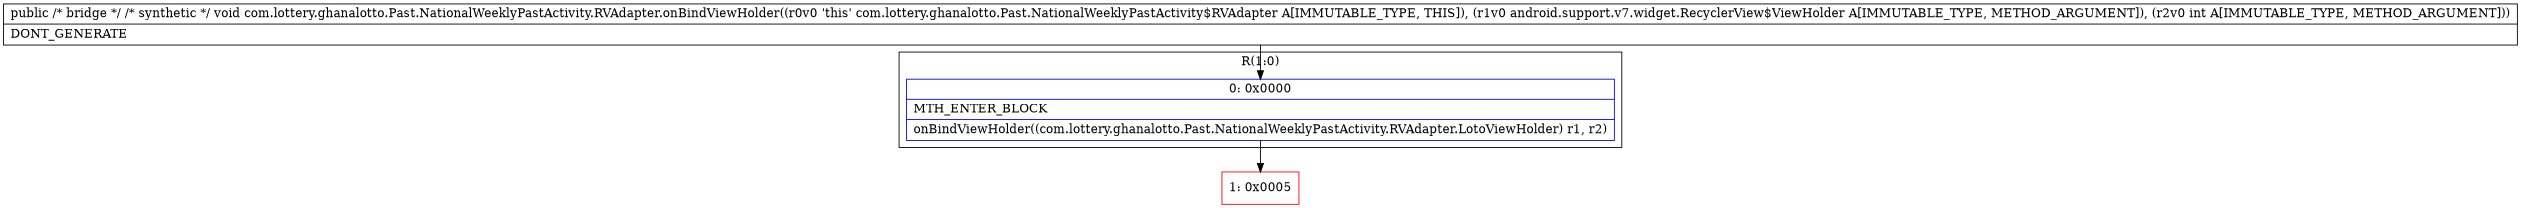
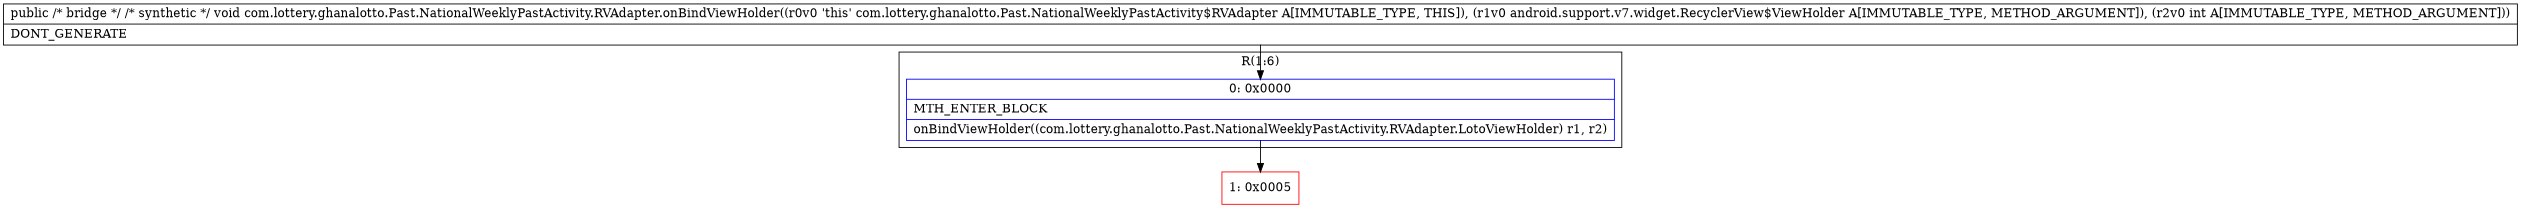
cluster "R(1:0)": label "R(1:0)" -> "R(1:6)"
